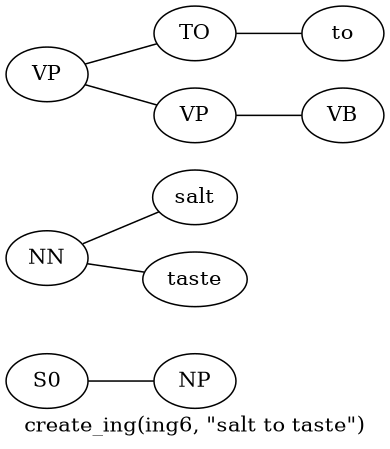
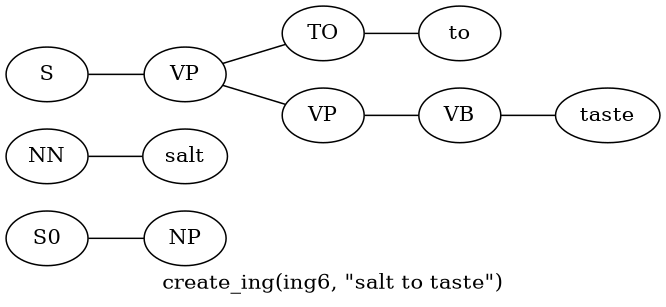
node "S": added
edge "NN" -- "taste": now "VB" -- "taste"
